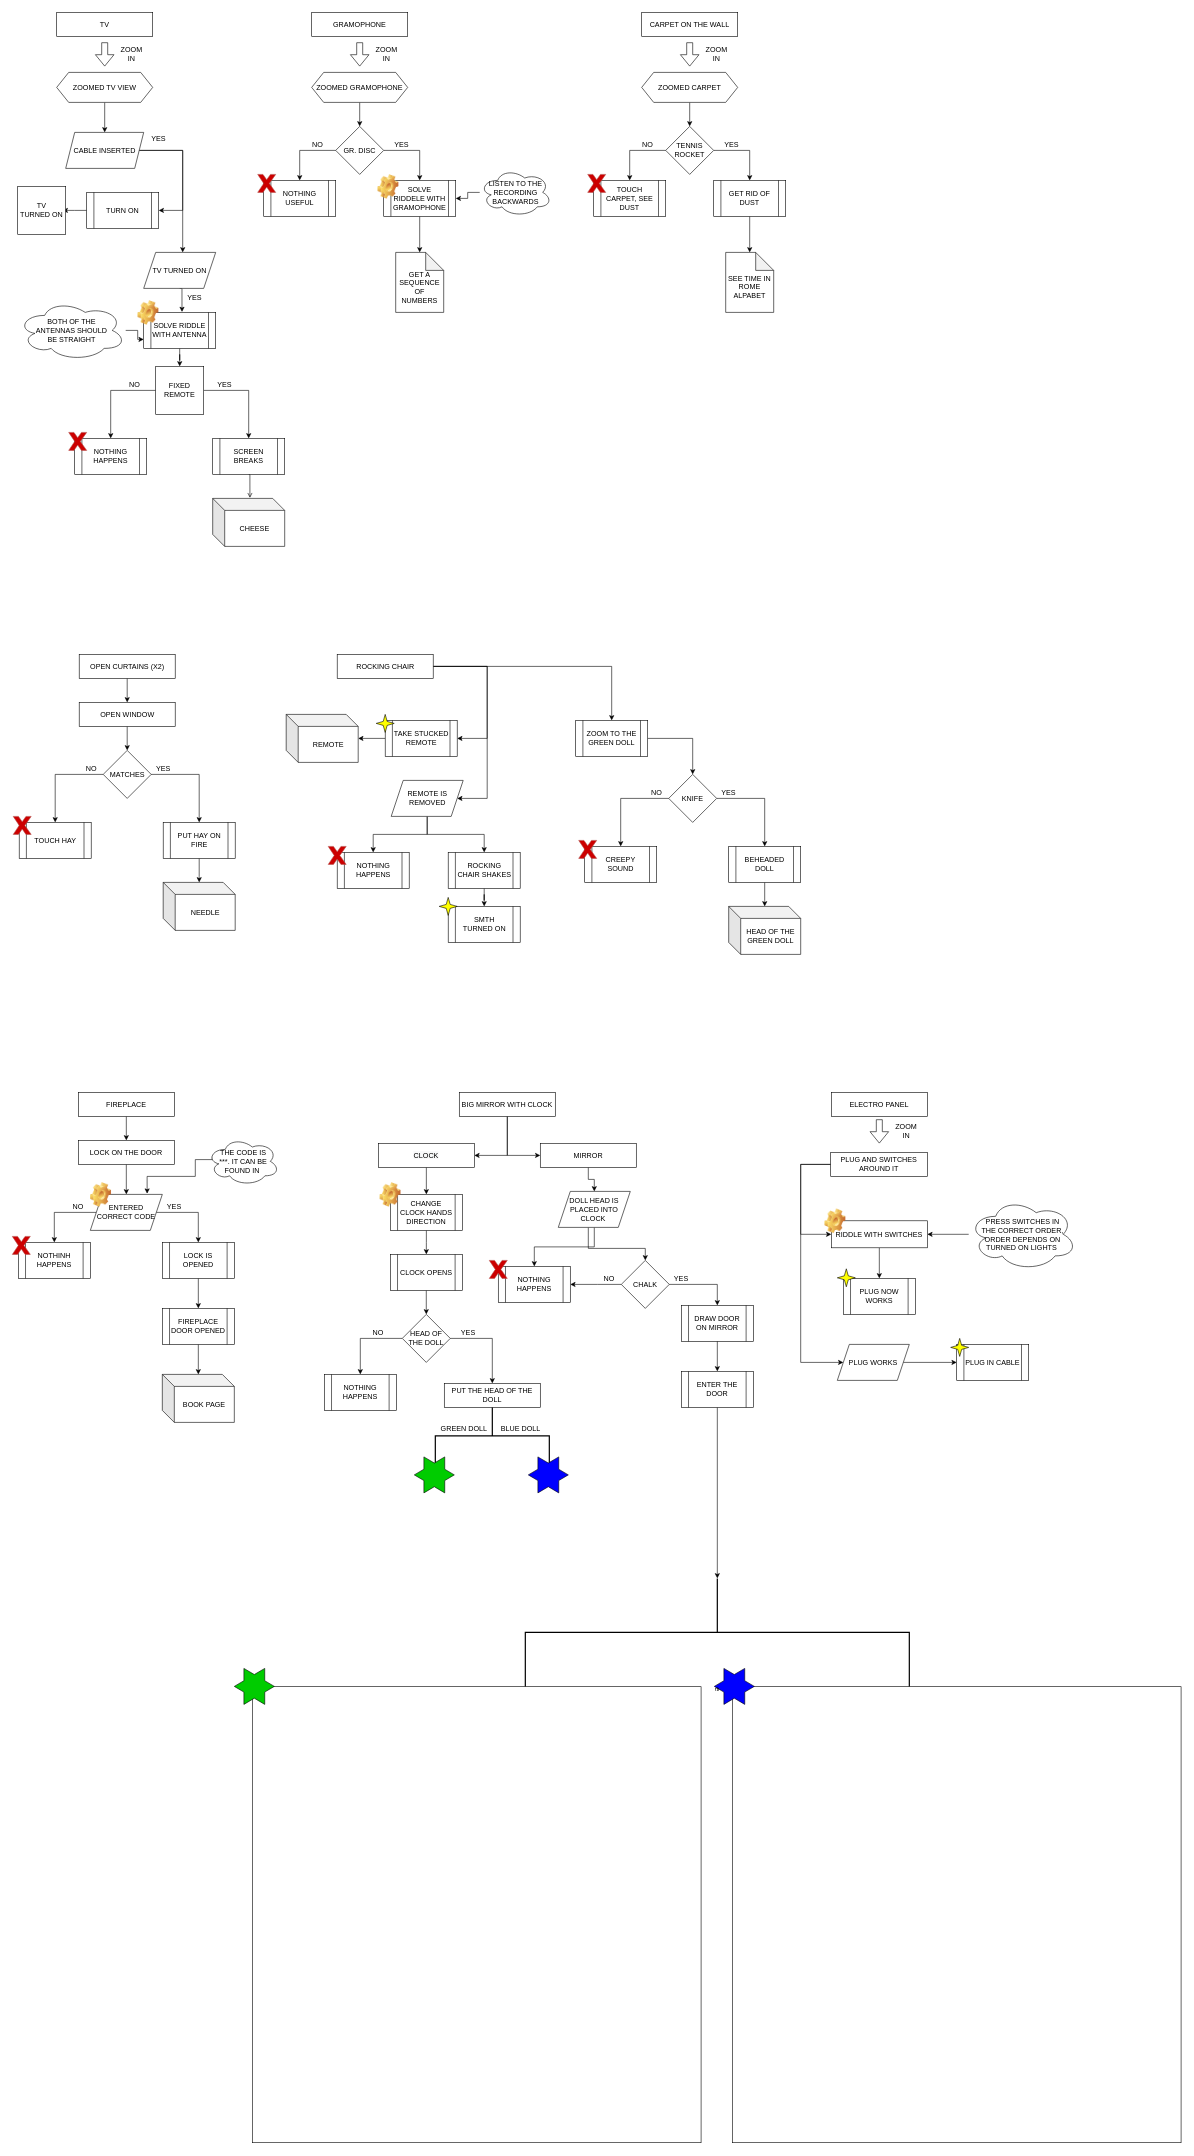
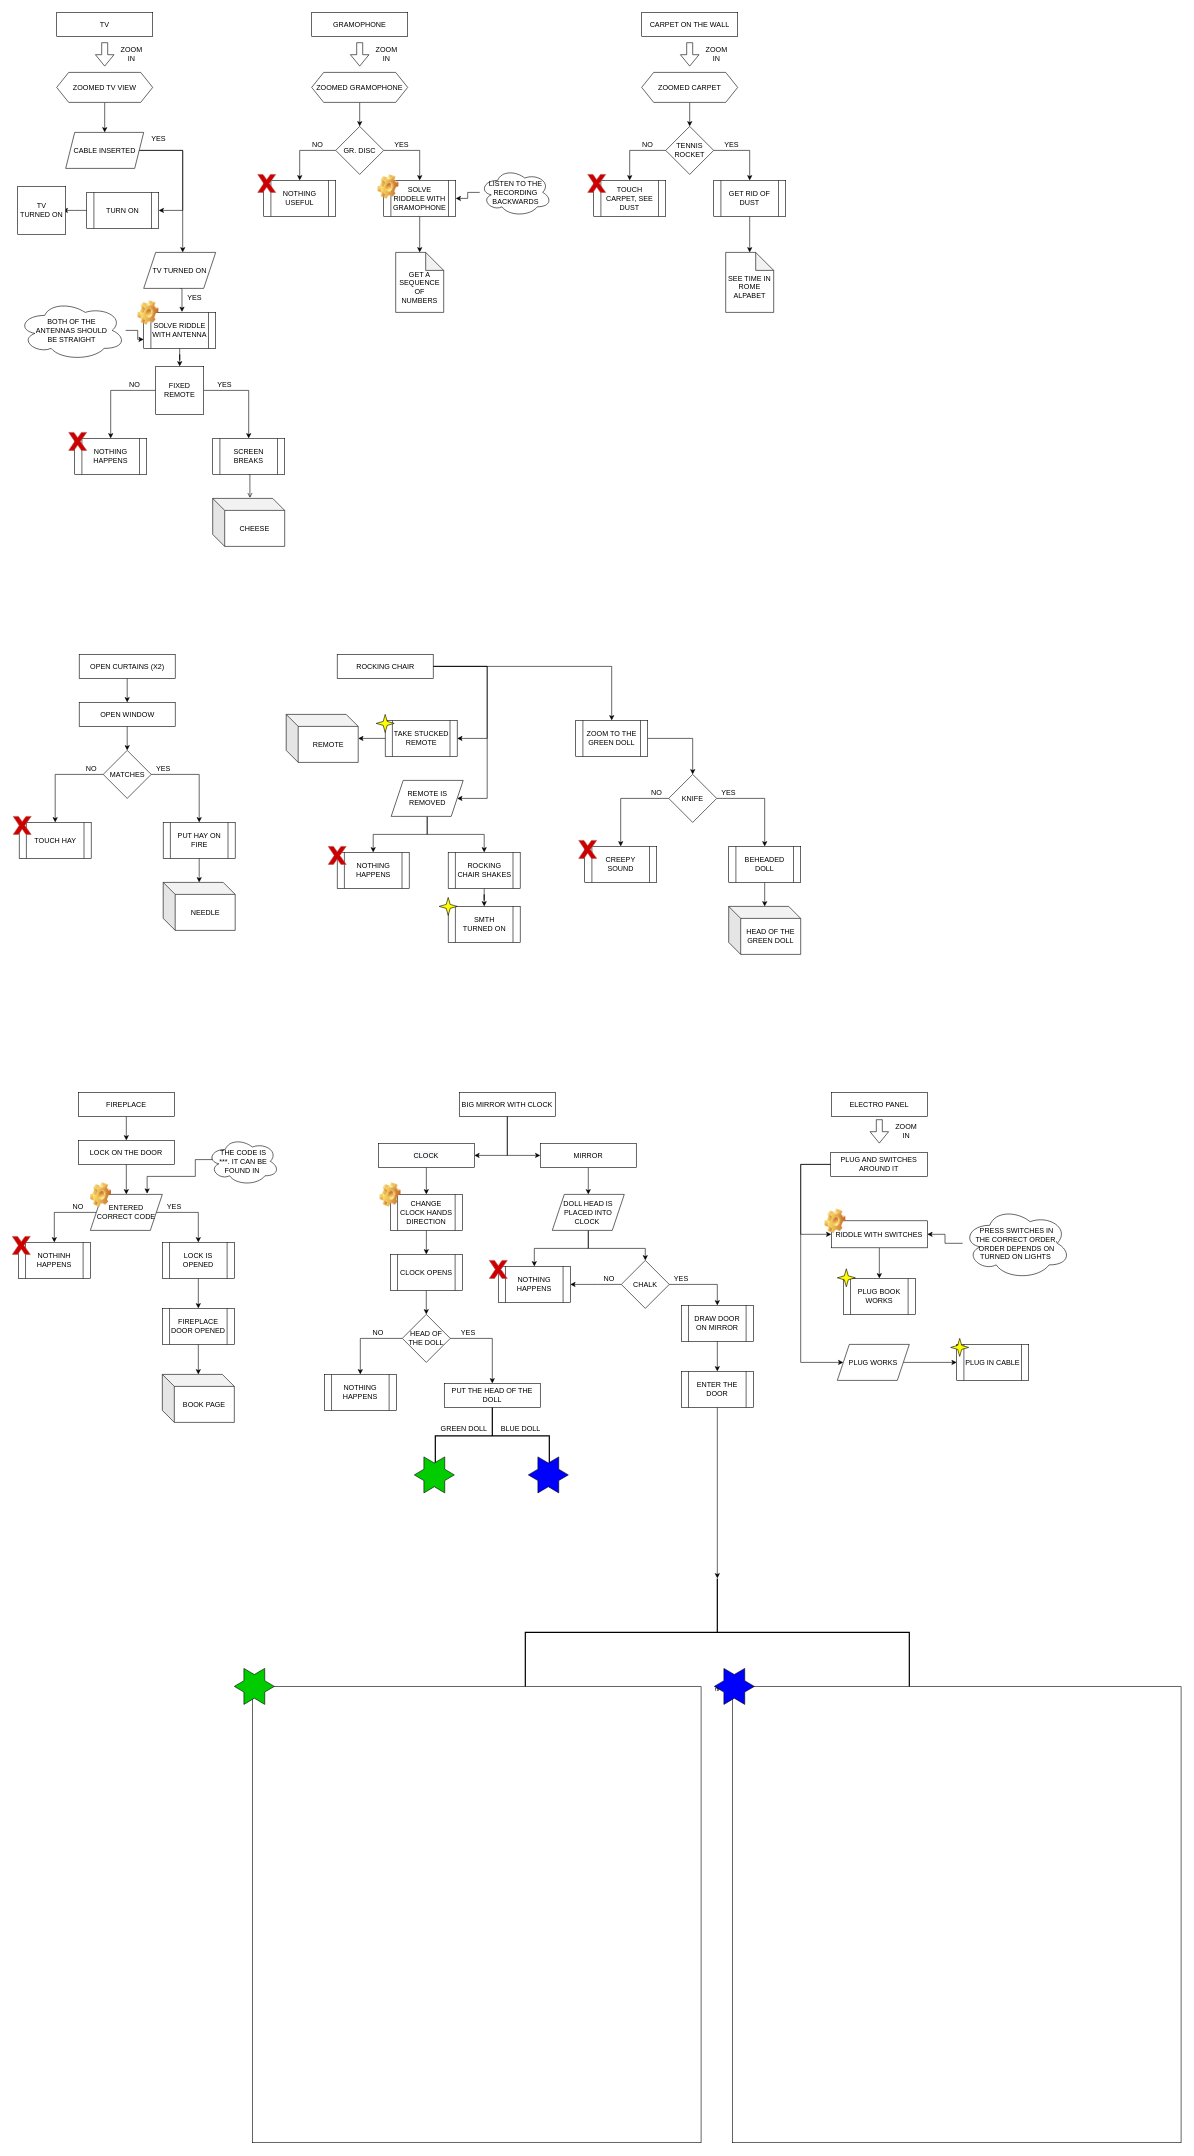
node "DOLL HEAD IS PLACED INTO CLOCK": moved (594, 1209) -> (588, 1212)
node "PRESS SWITCHES IN THE CORRECT ORDER, ORDER DEPENDS ON TURNED ON LIGHTS": moved (1023, 1234) -> (1017, 1243)
node "PLUG NOW WORKS": label "PLUG NOW WORKS" -> "PLUG BOOK WORKS"
